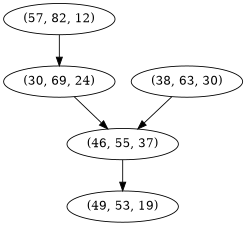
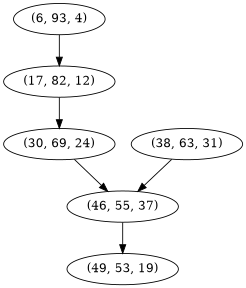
node "(57, 82, 12)": label "(57, 82, 12)" -> "(17, 82, 12)"
node "(6, 93, 4)": added
node "(38, 63, 30)": label "(38, 63, 30)" -> "(38, 63, 31)"
